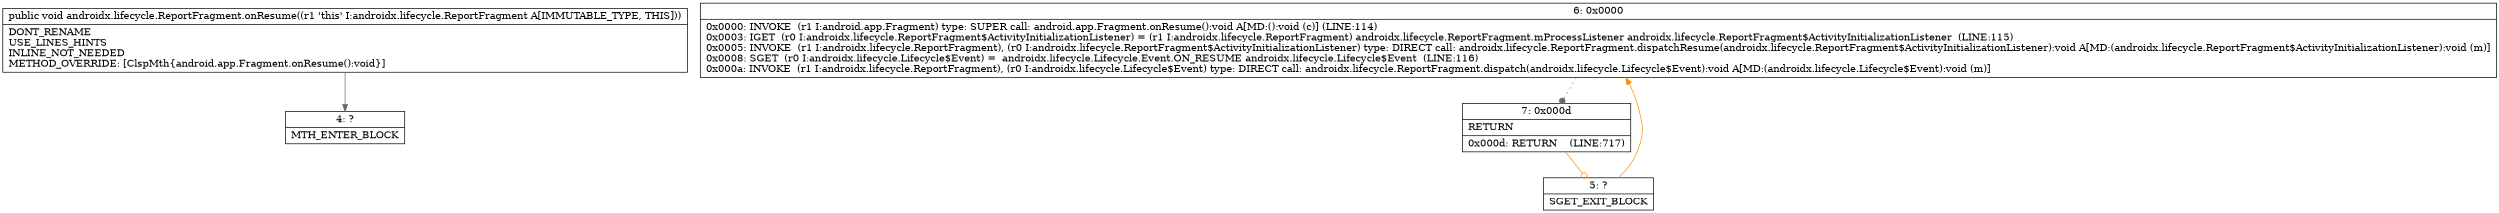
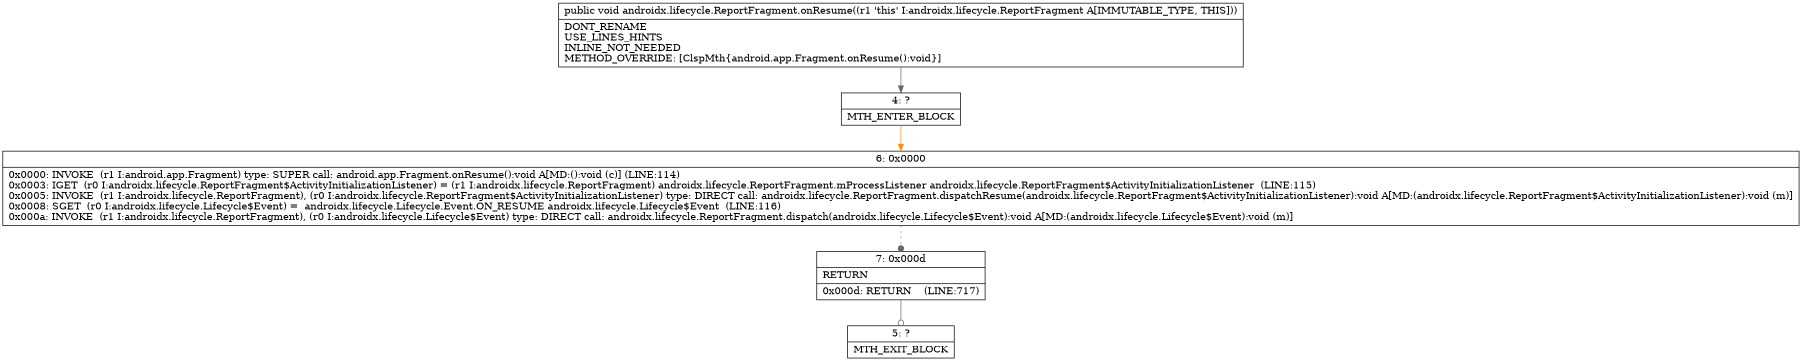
edge "5: ?" -> "6: 0x0000": now "4: ?" -> "6: 0x0000"
edge "7: 0x000d" -> "5: ?": color darkorange -> gray40
node "5: ?": text "SGET_EXIT_BLOCK" -> "MTH_EXIT_BLOCK"
